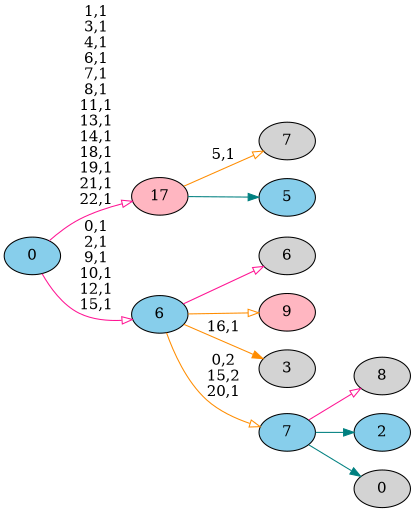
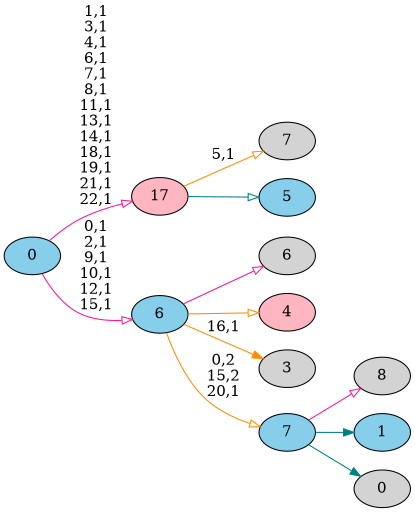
edge "17" -> "5": arrowhead normal -> onormal
node "9": label "9" -> "4"
node "2": label "2" -> "1"
